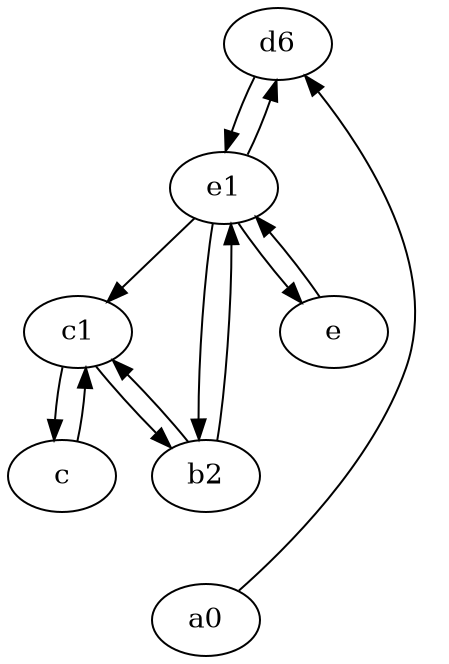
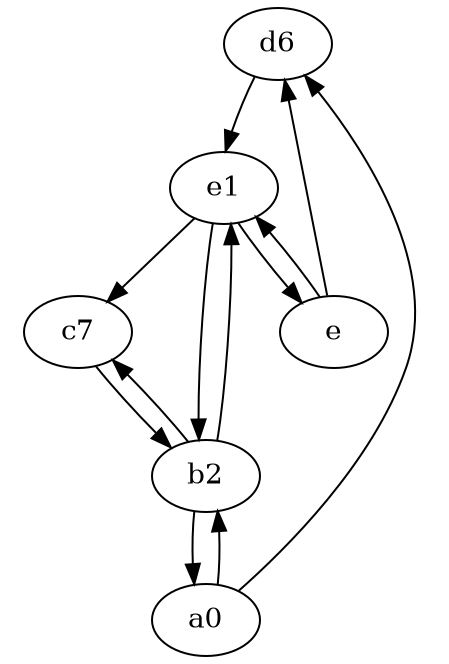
edge "e1" -> "d6": now "e" -> "d6"
node "c1": label "c1" -> "c7"
node "c": removed
edge "b2" -> "a0": added
edge "a0" -> "b2": added
